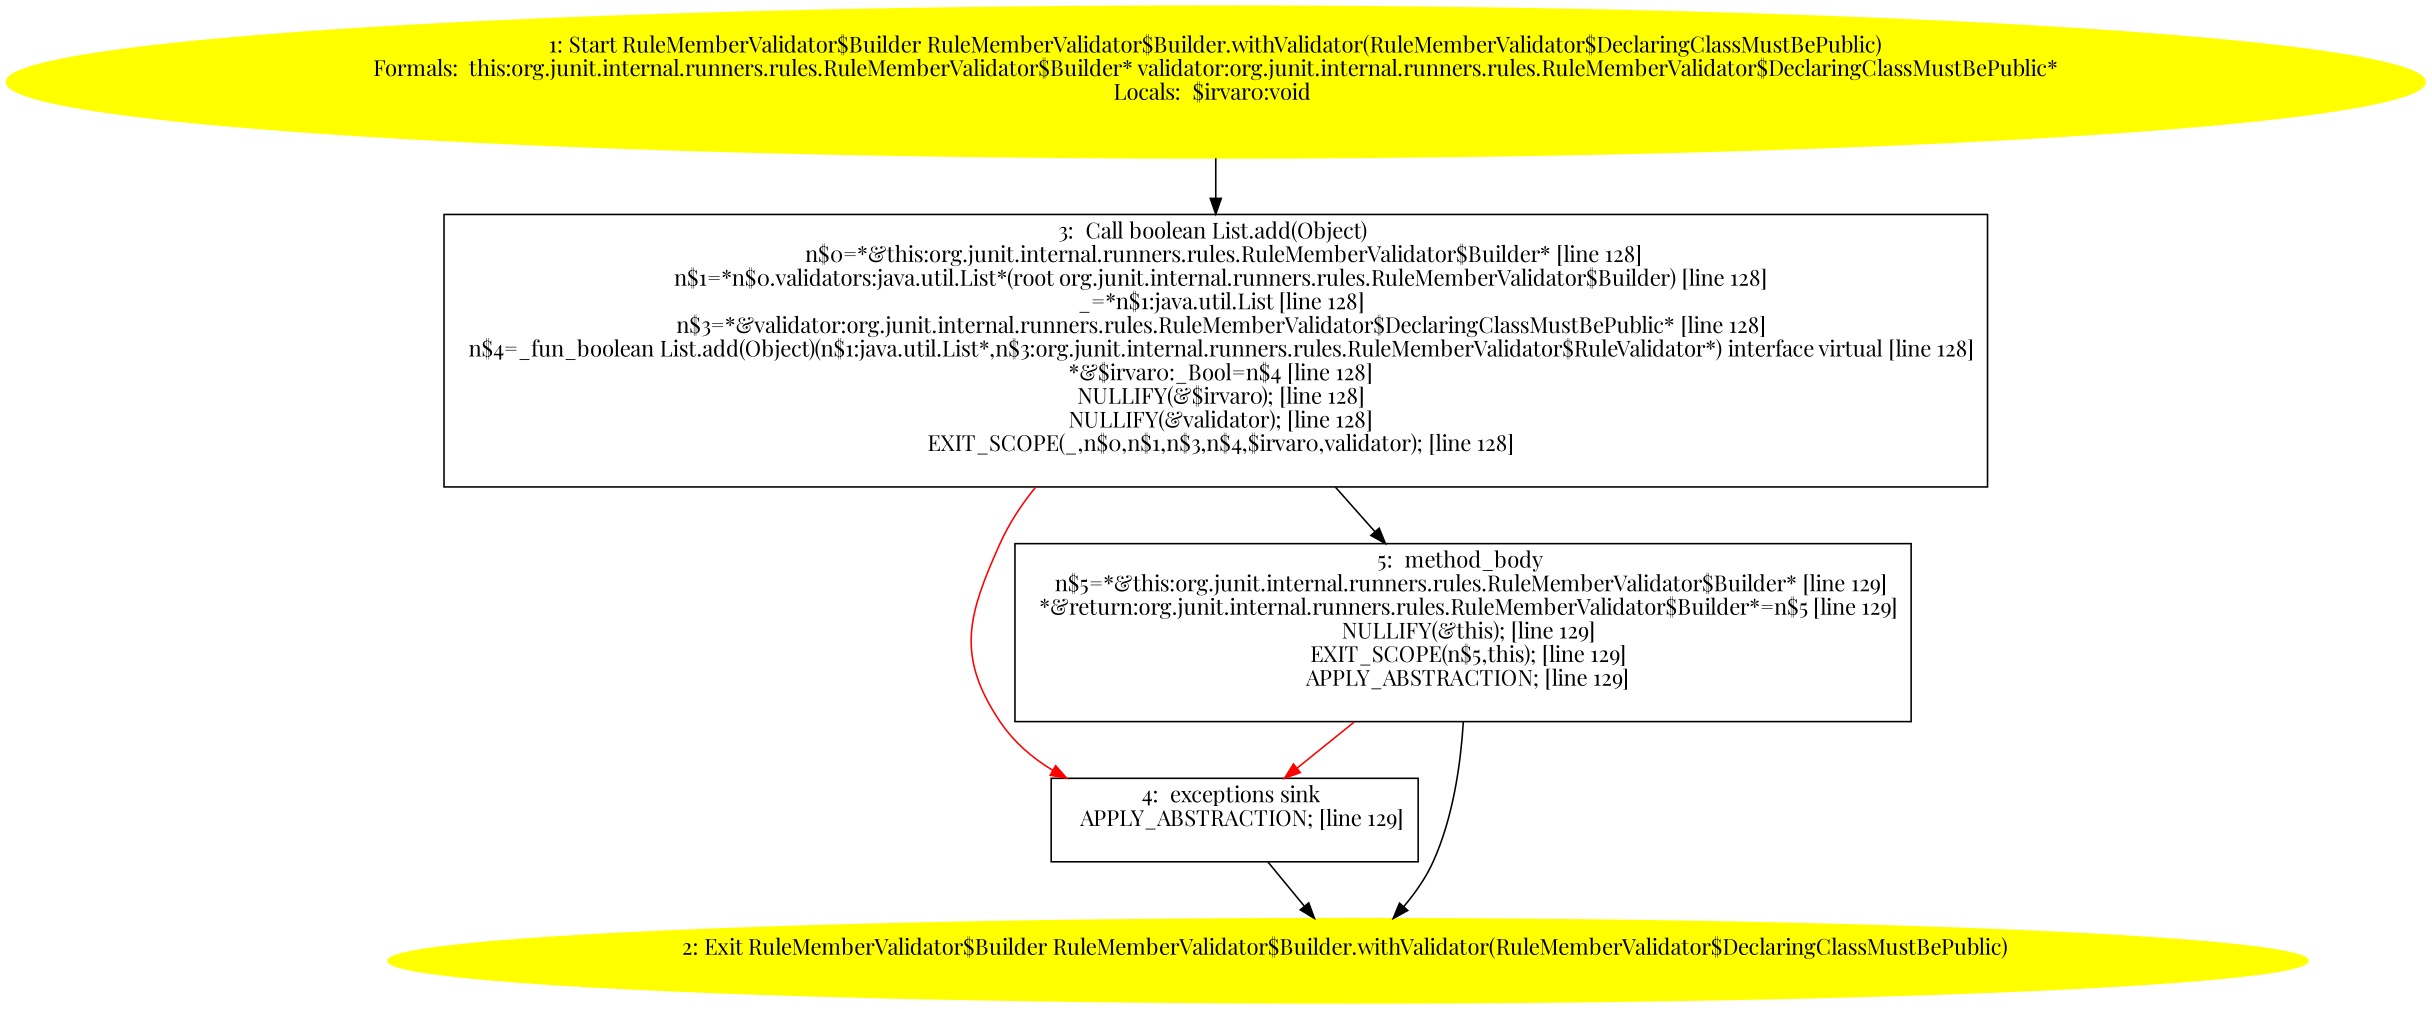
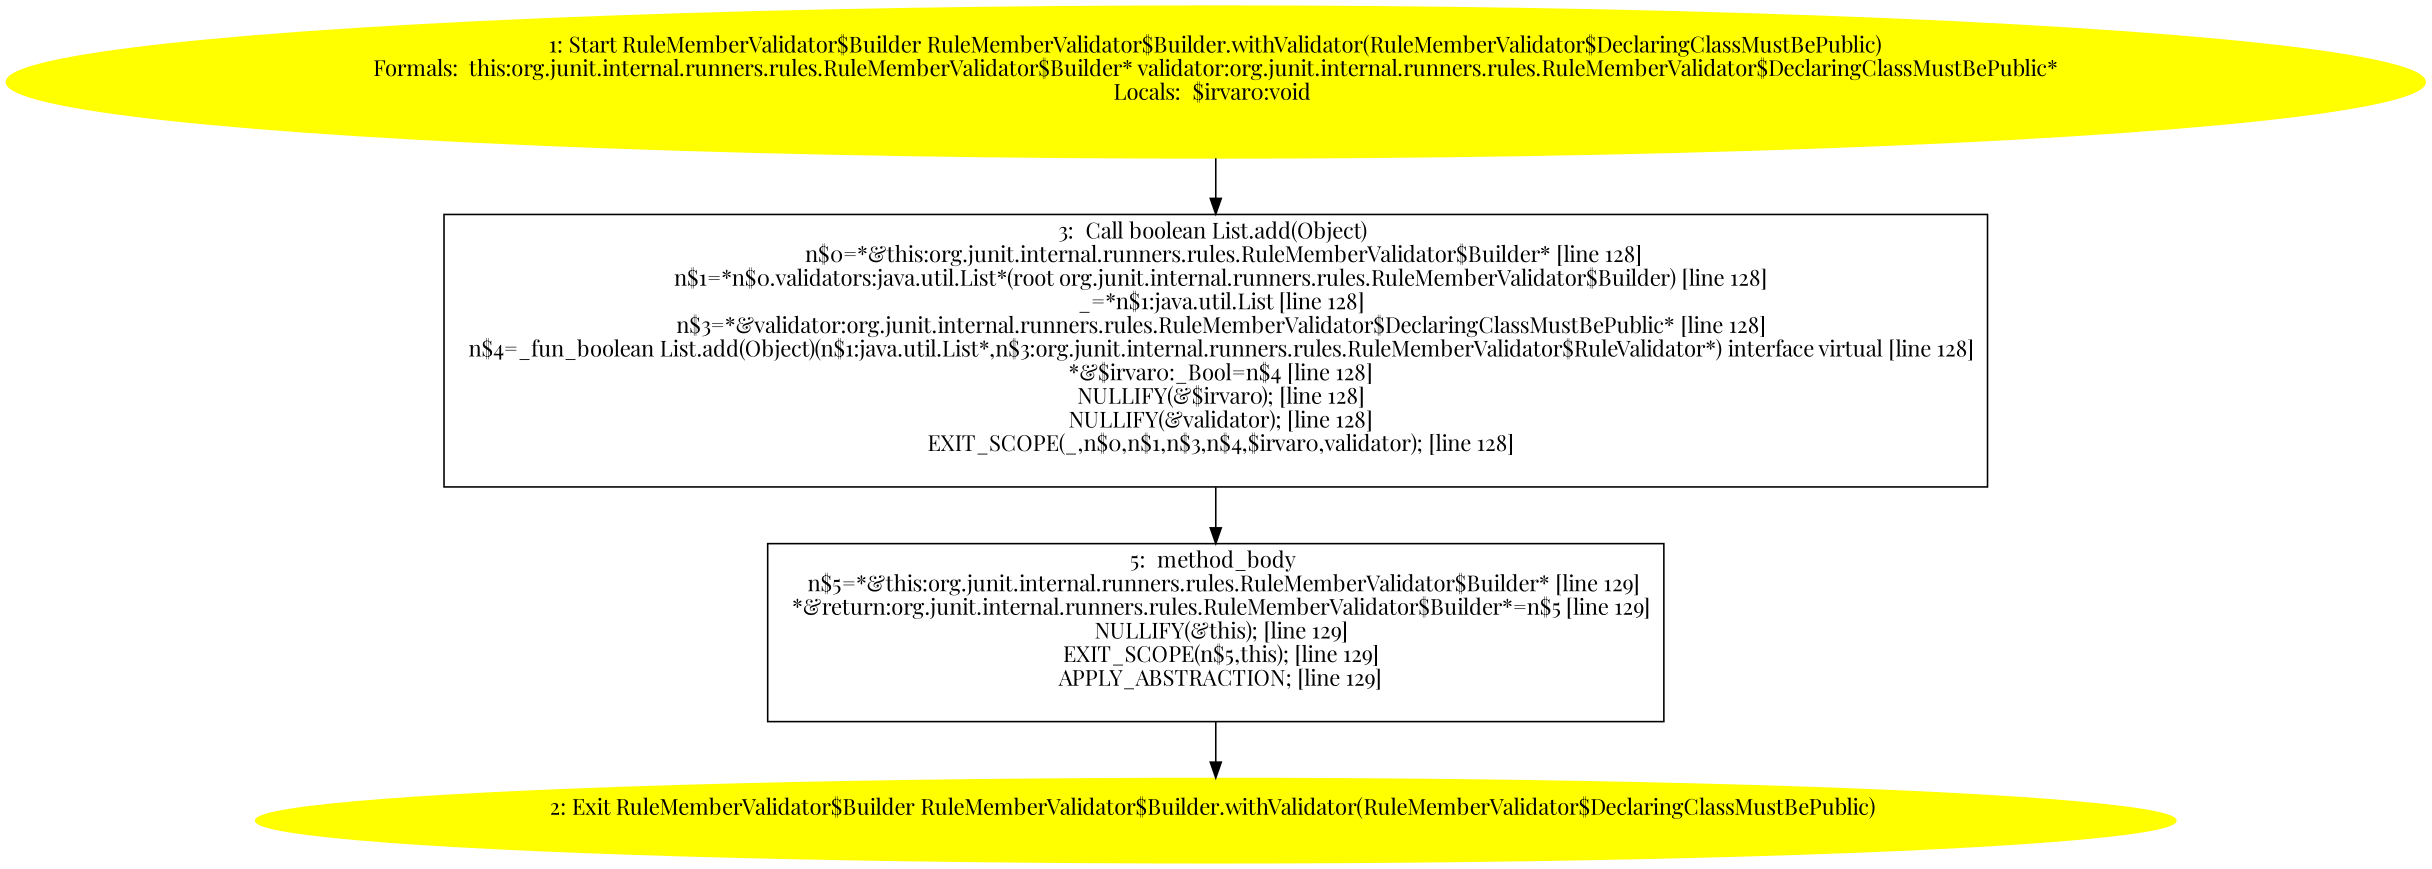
node "4:  exceptions sink APPLY_ABSTRACTION; [line 129]": removed
